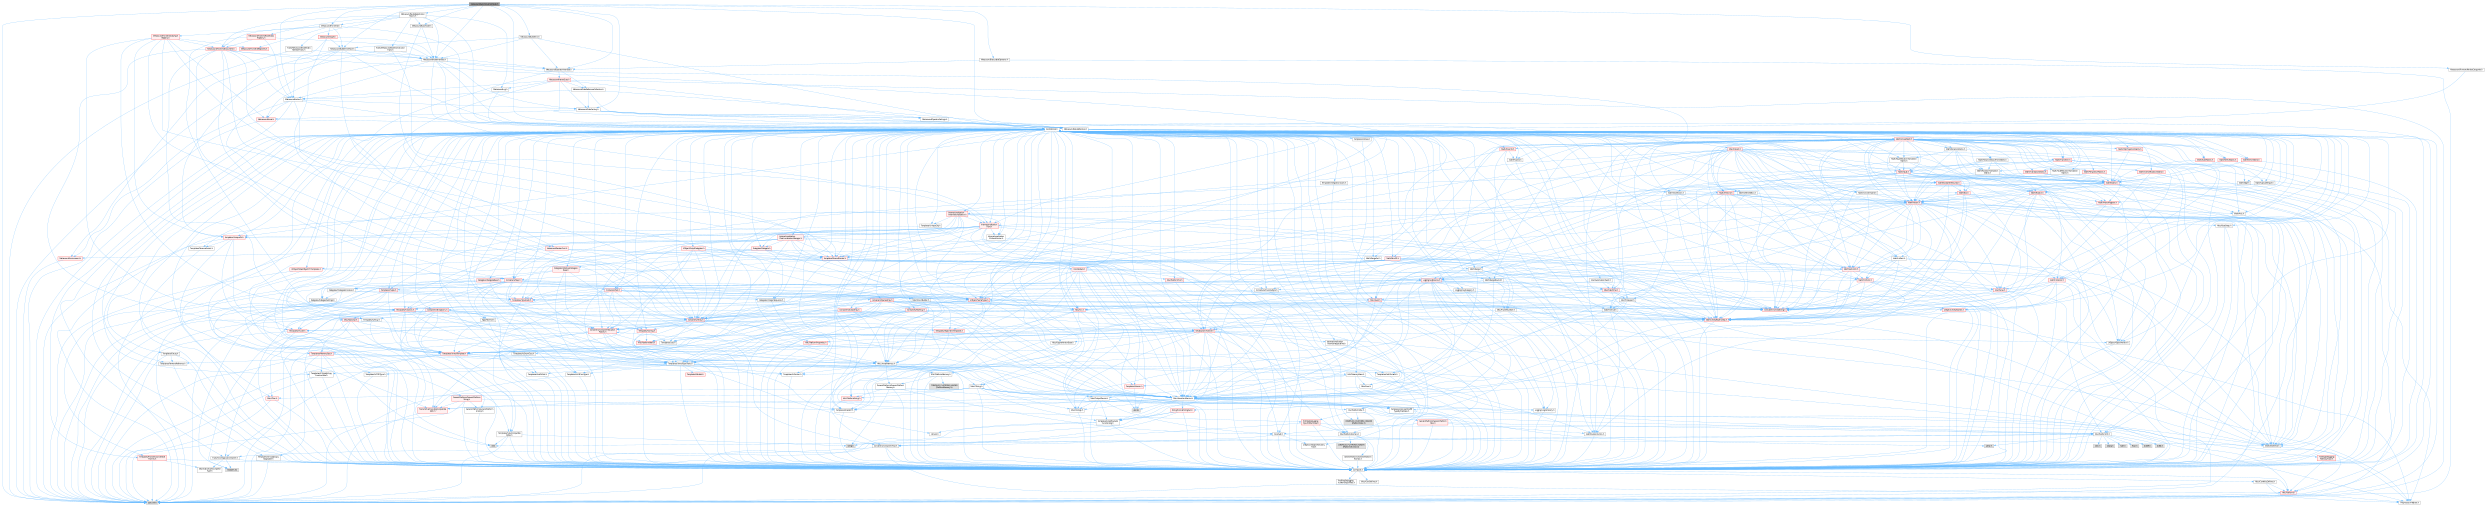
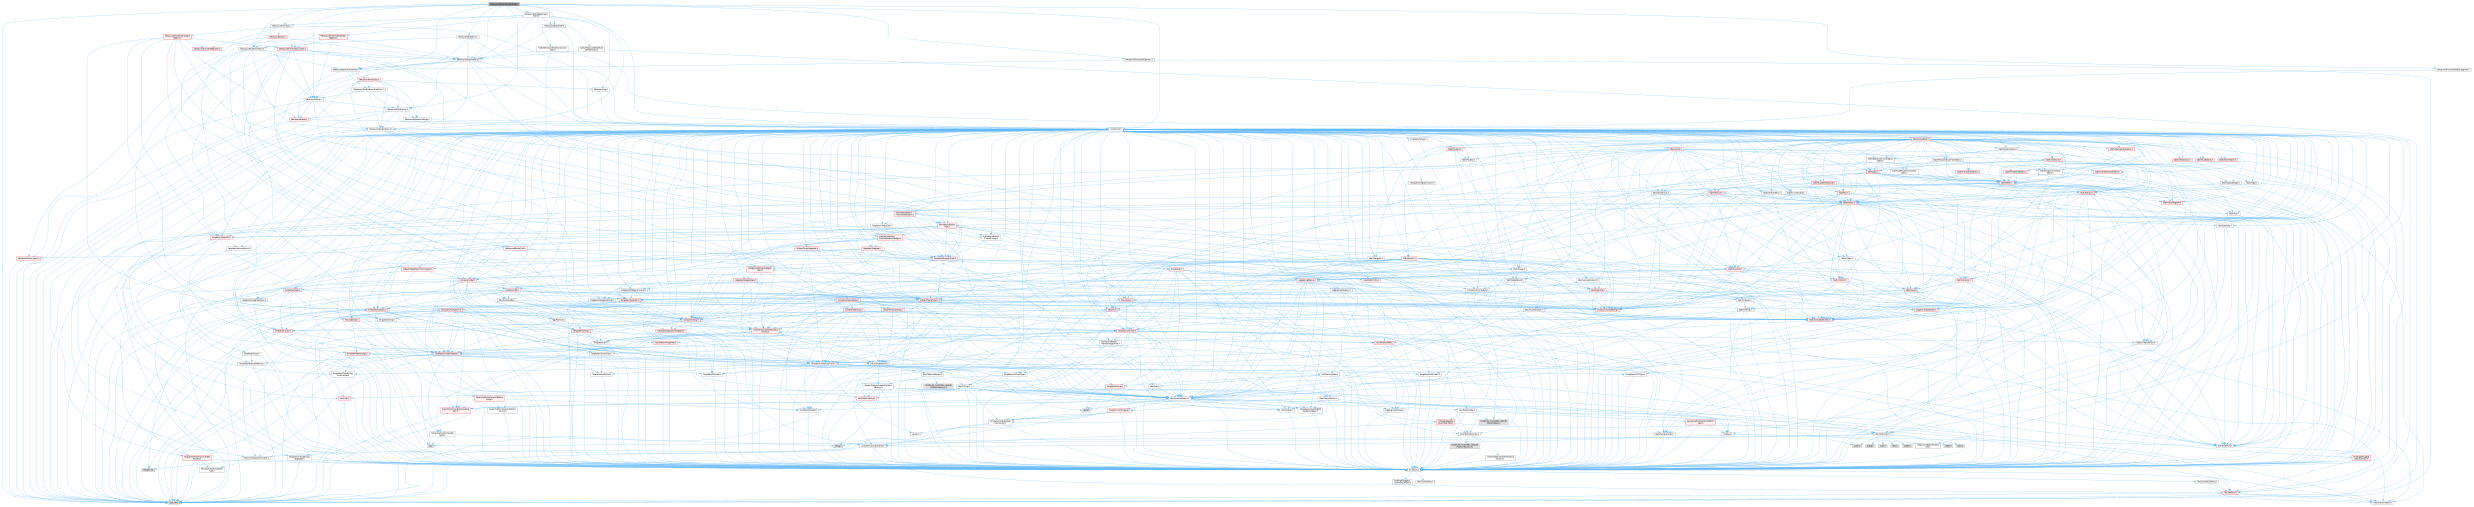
edge "Containers/Set.h" -> "Templates/TypeHash.h": added
node "Misc/EngineVersionBase.h": removed
node "Templates/Models.h": removed
